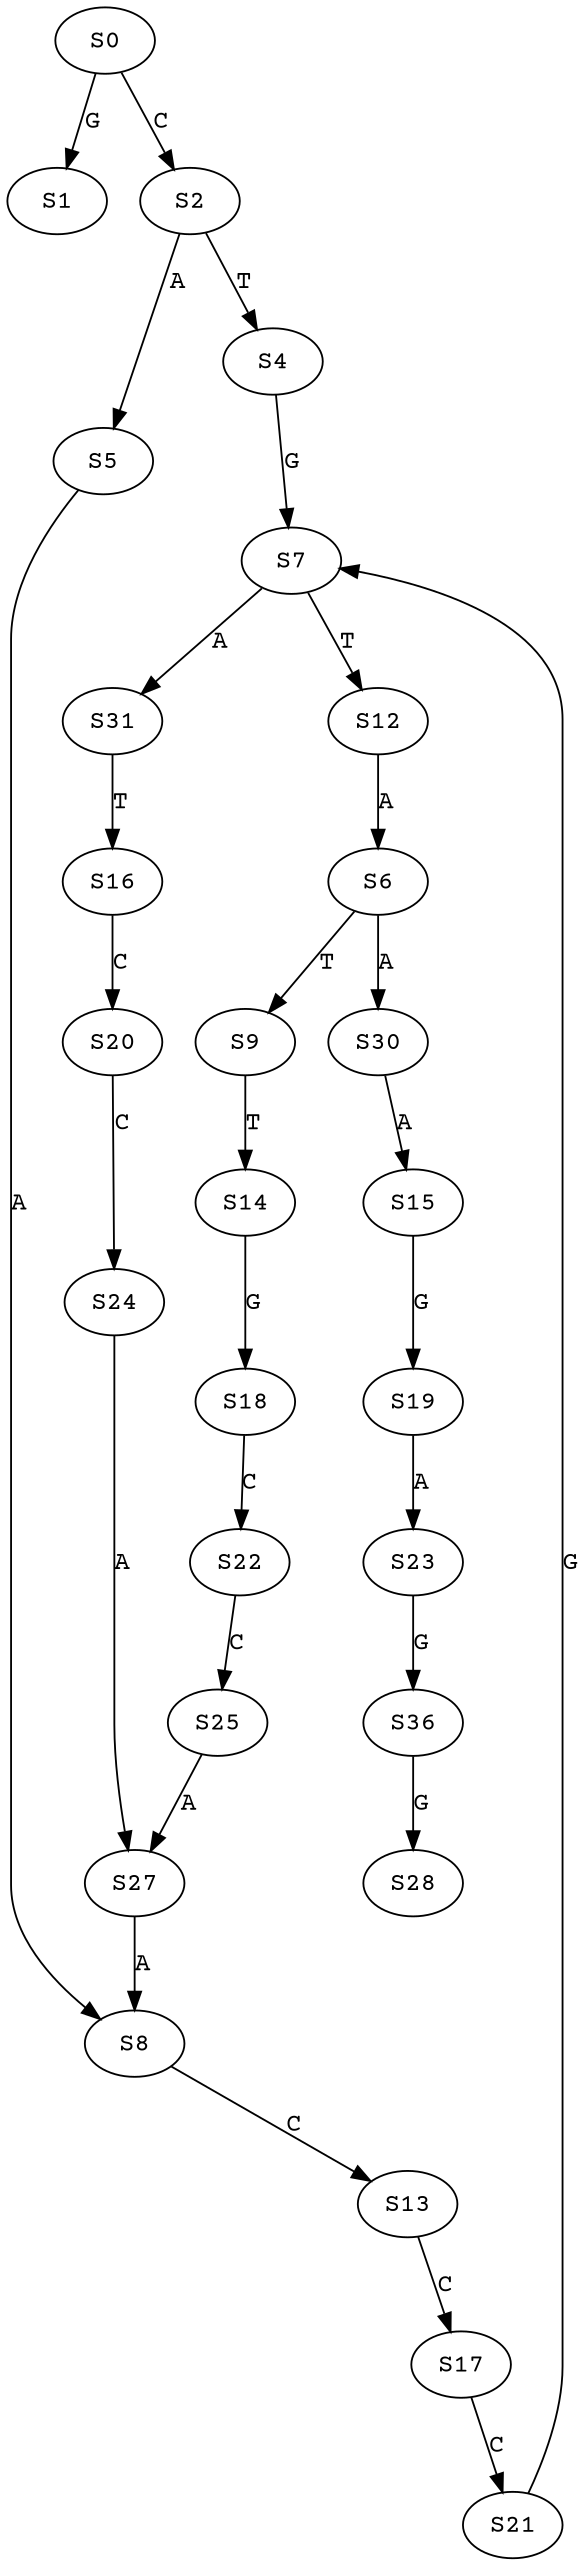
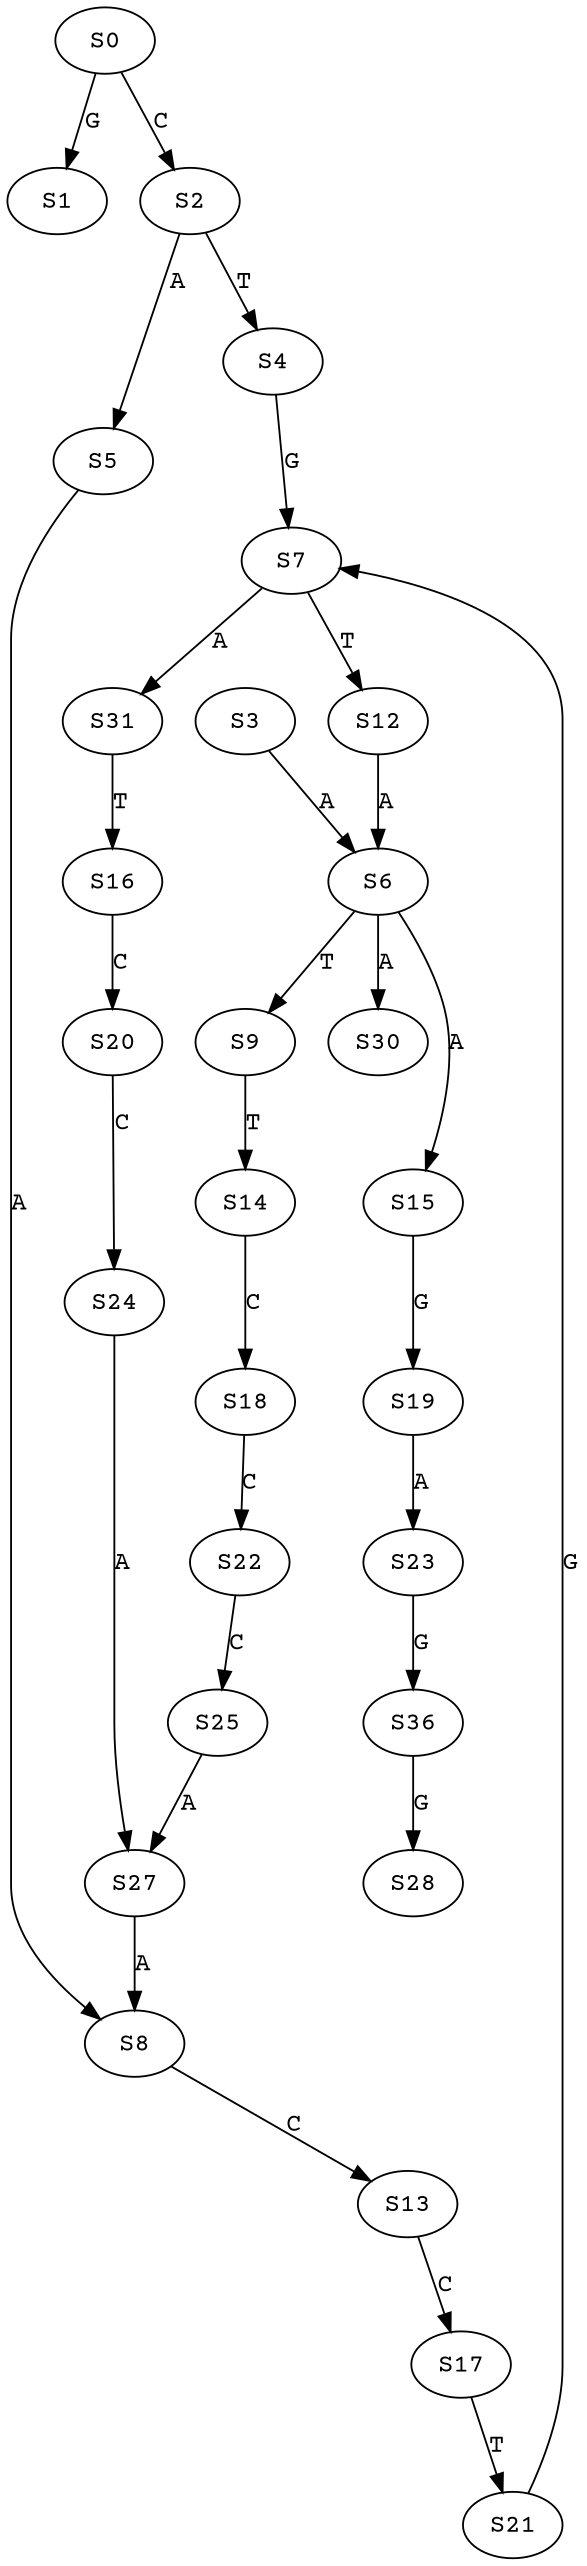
node "S3": added
edge "S30" -> "S15": now "S6" -> "S15"
edge "S14" -> "S18": label "G" -> "C"
edge "S17" -> "S21": label "C" -> "T"
